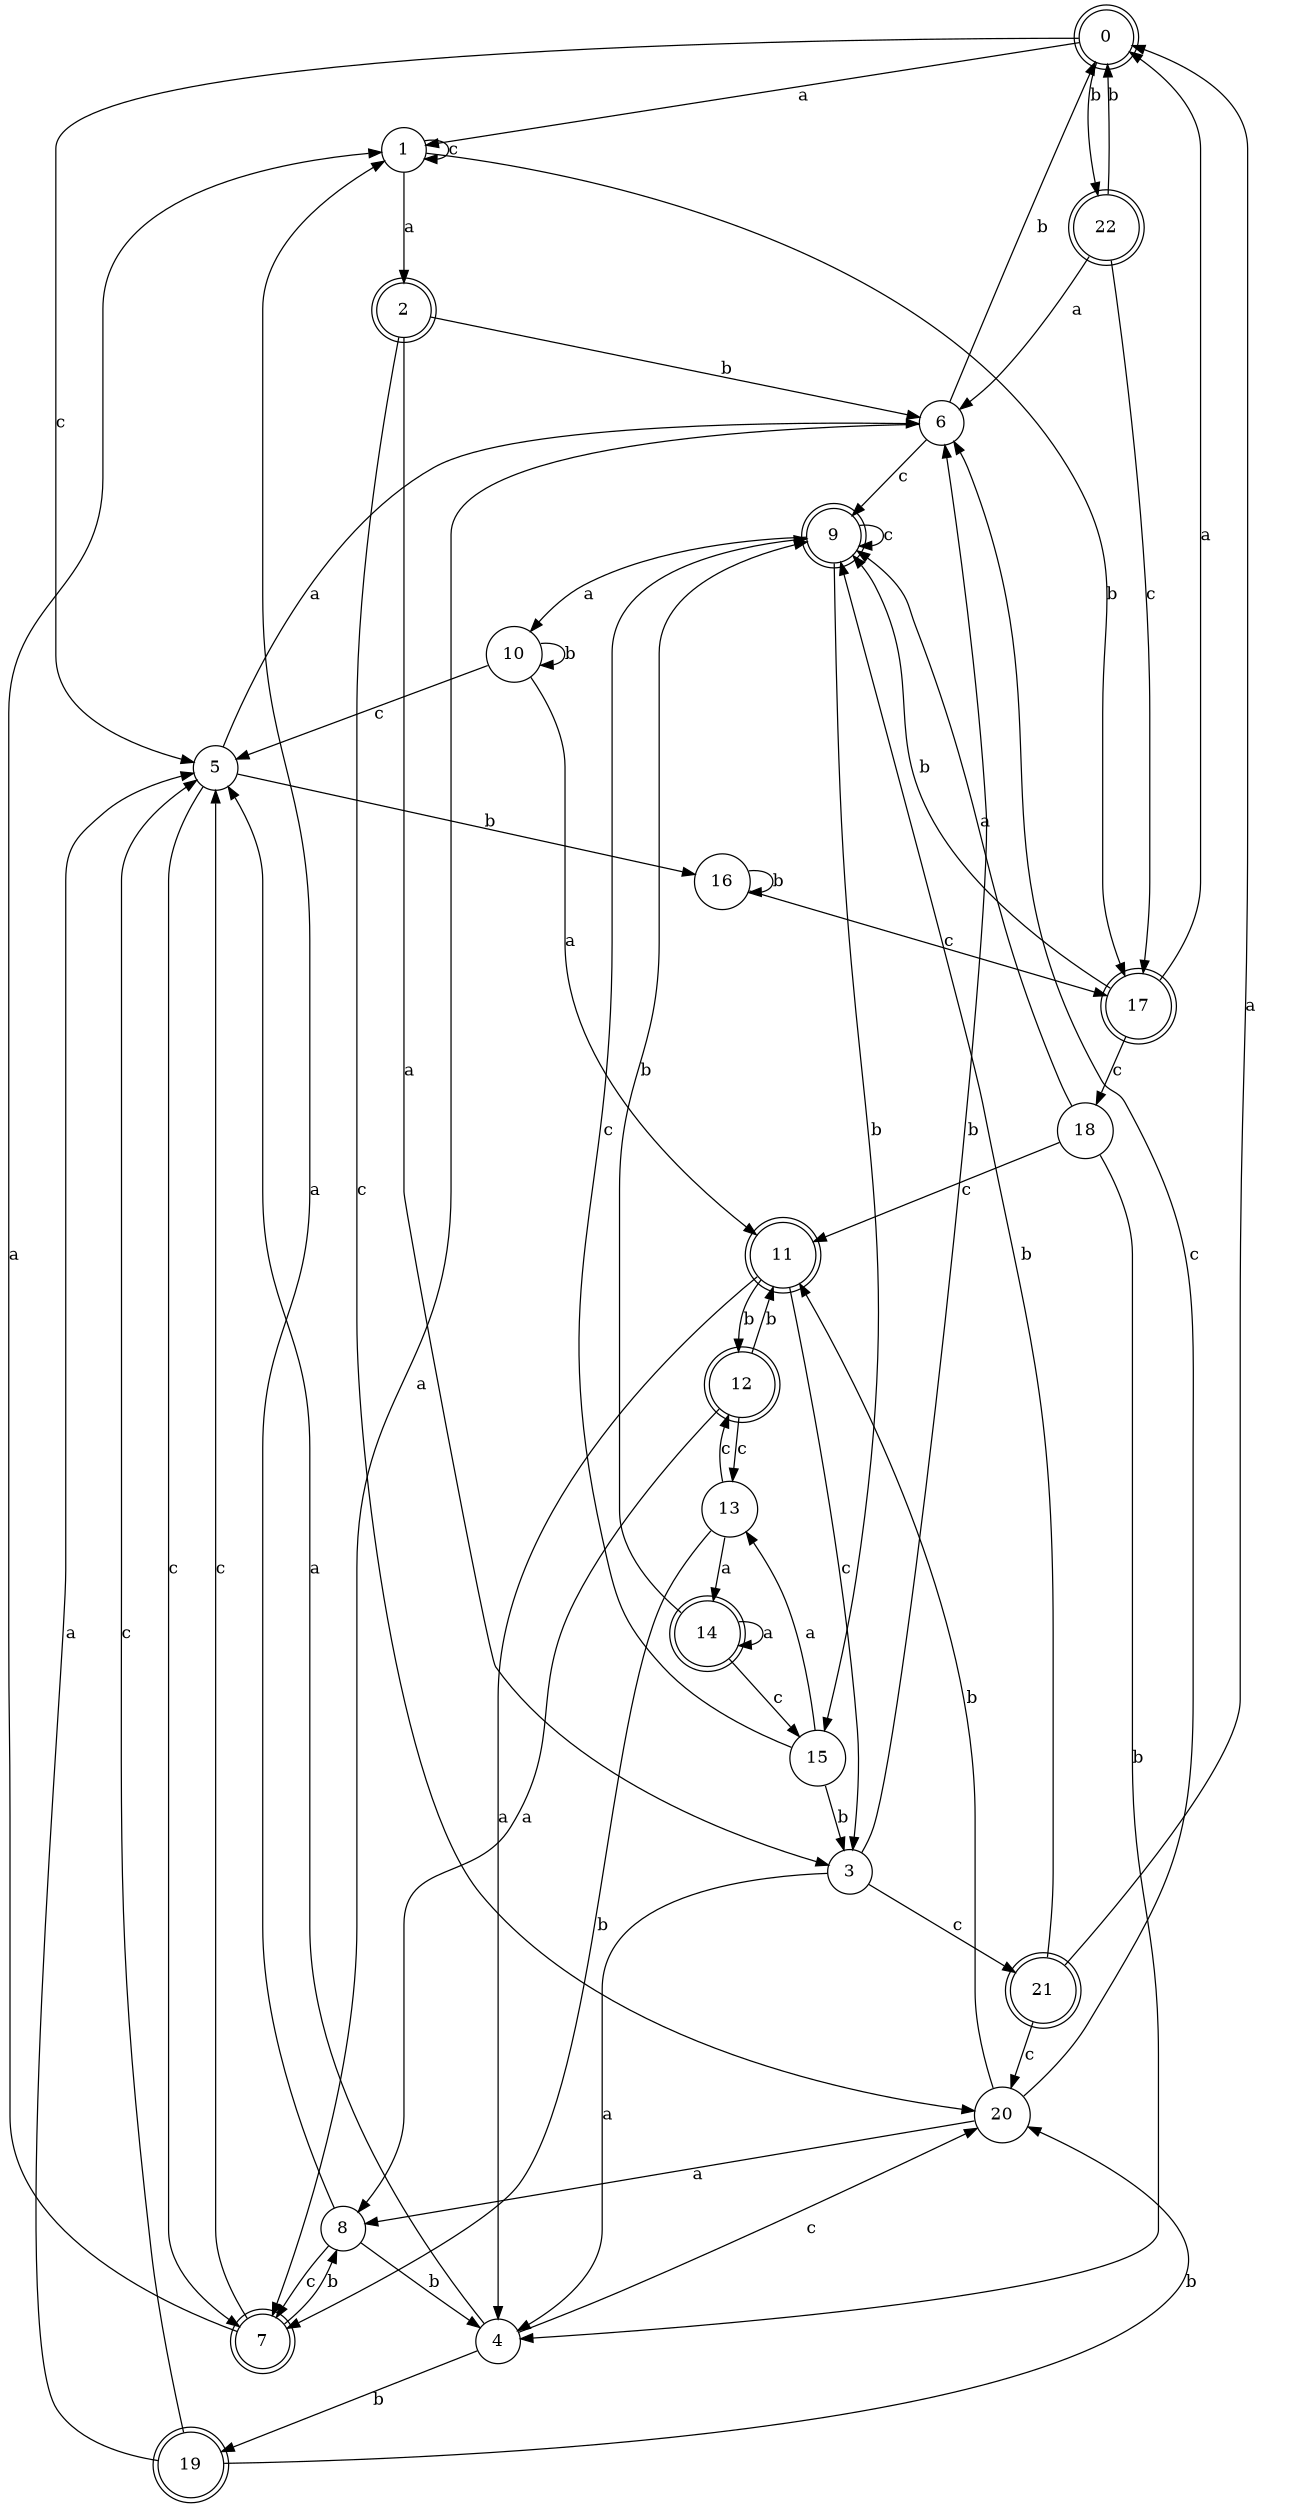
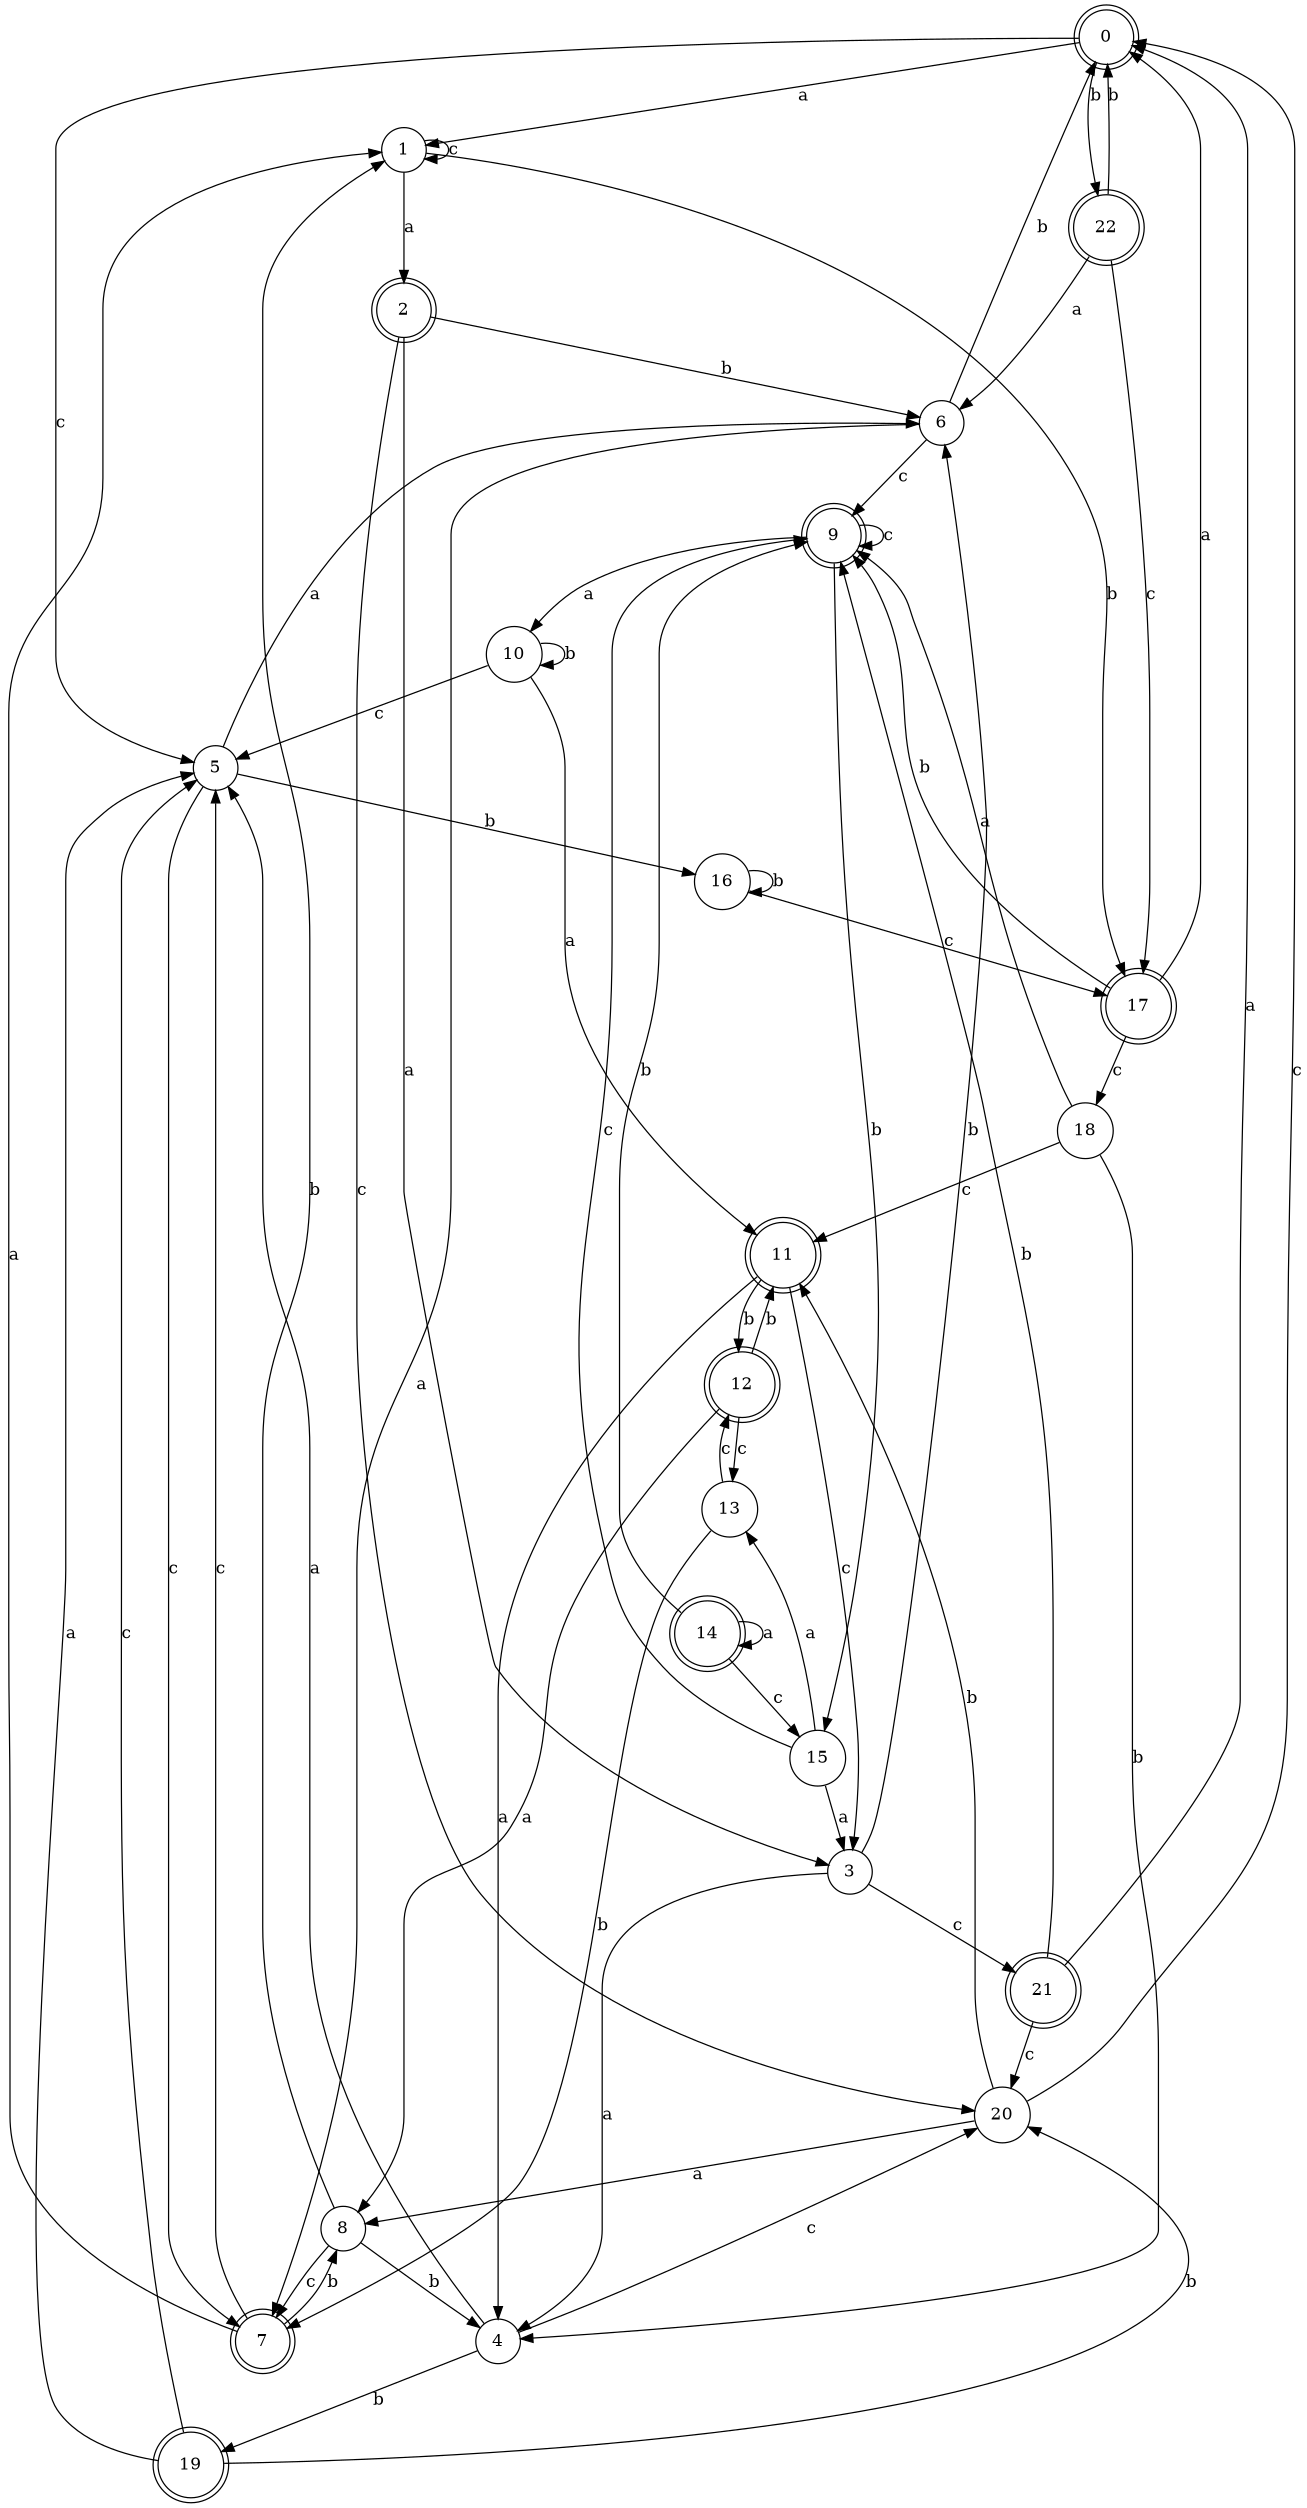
edge "8" -> "1": label "a" -> "b"
edge "20" -> "6": now "20" -> "0"
edge "13" -> "14": removed, label "a"
edge "15" -> "3": label "b" -> "a"
